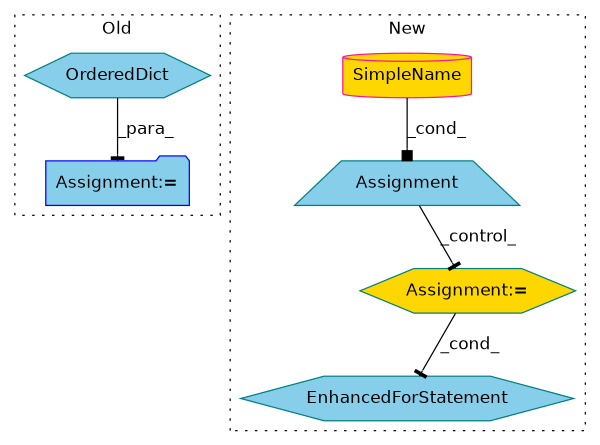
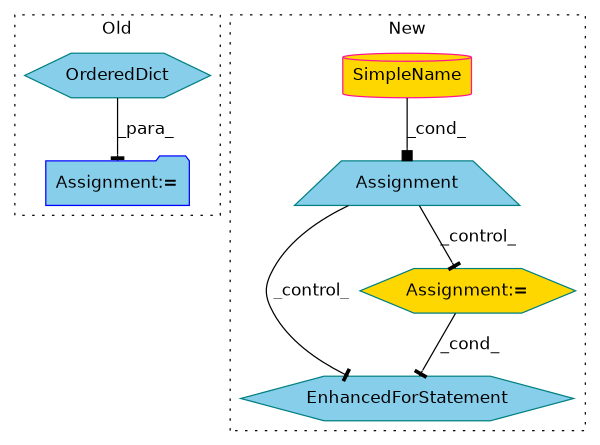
edge "Assignment" -> "EnhancedForStatement": added, label "_control_"
